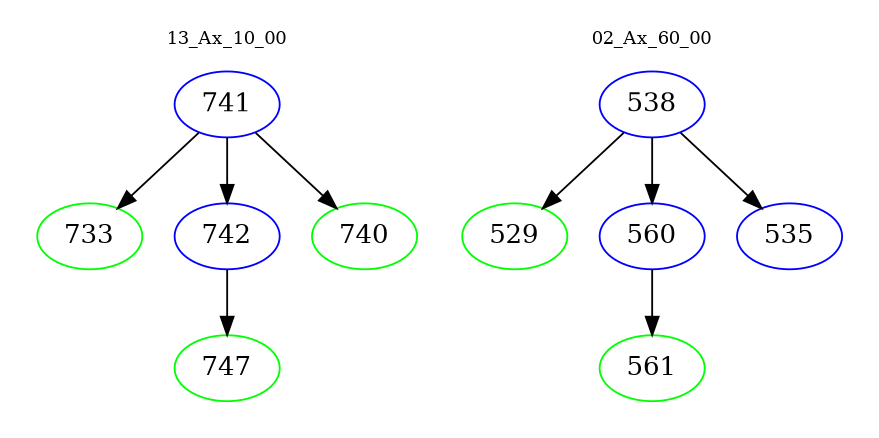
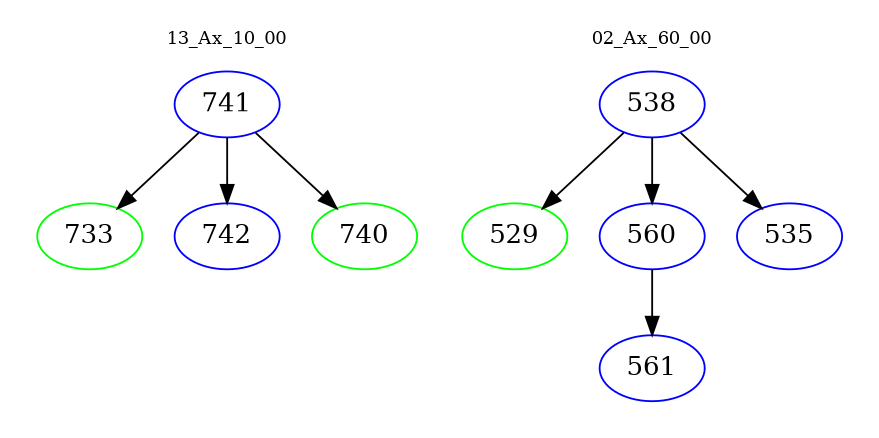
node "747": removed
node "561": color green -> blue
